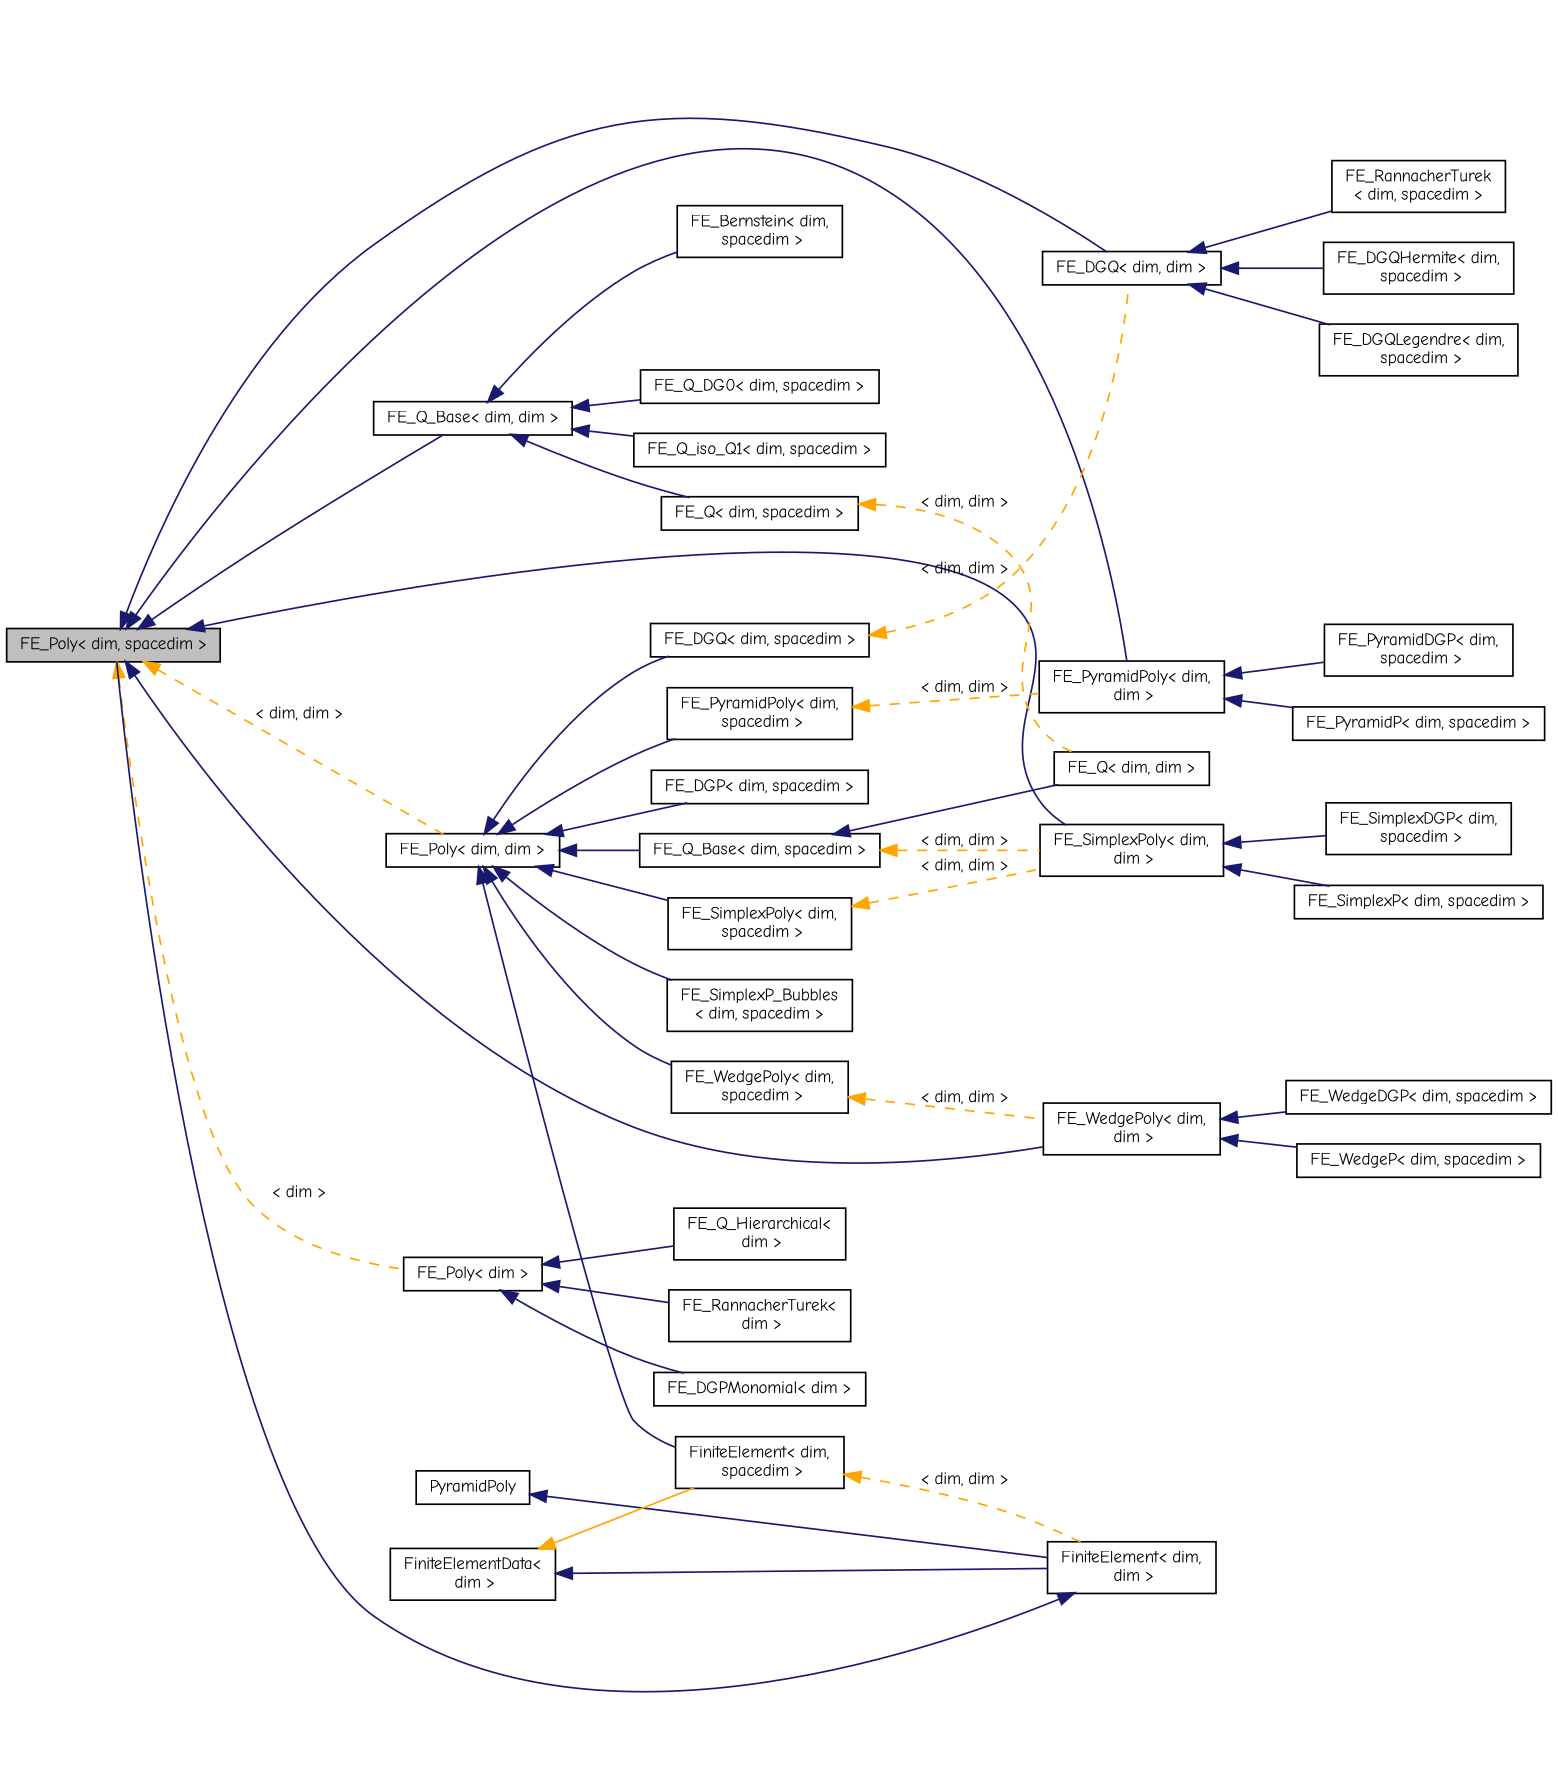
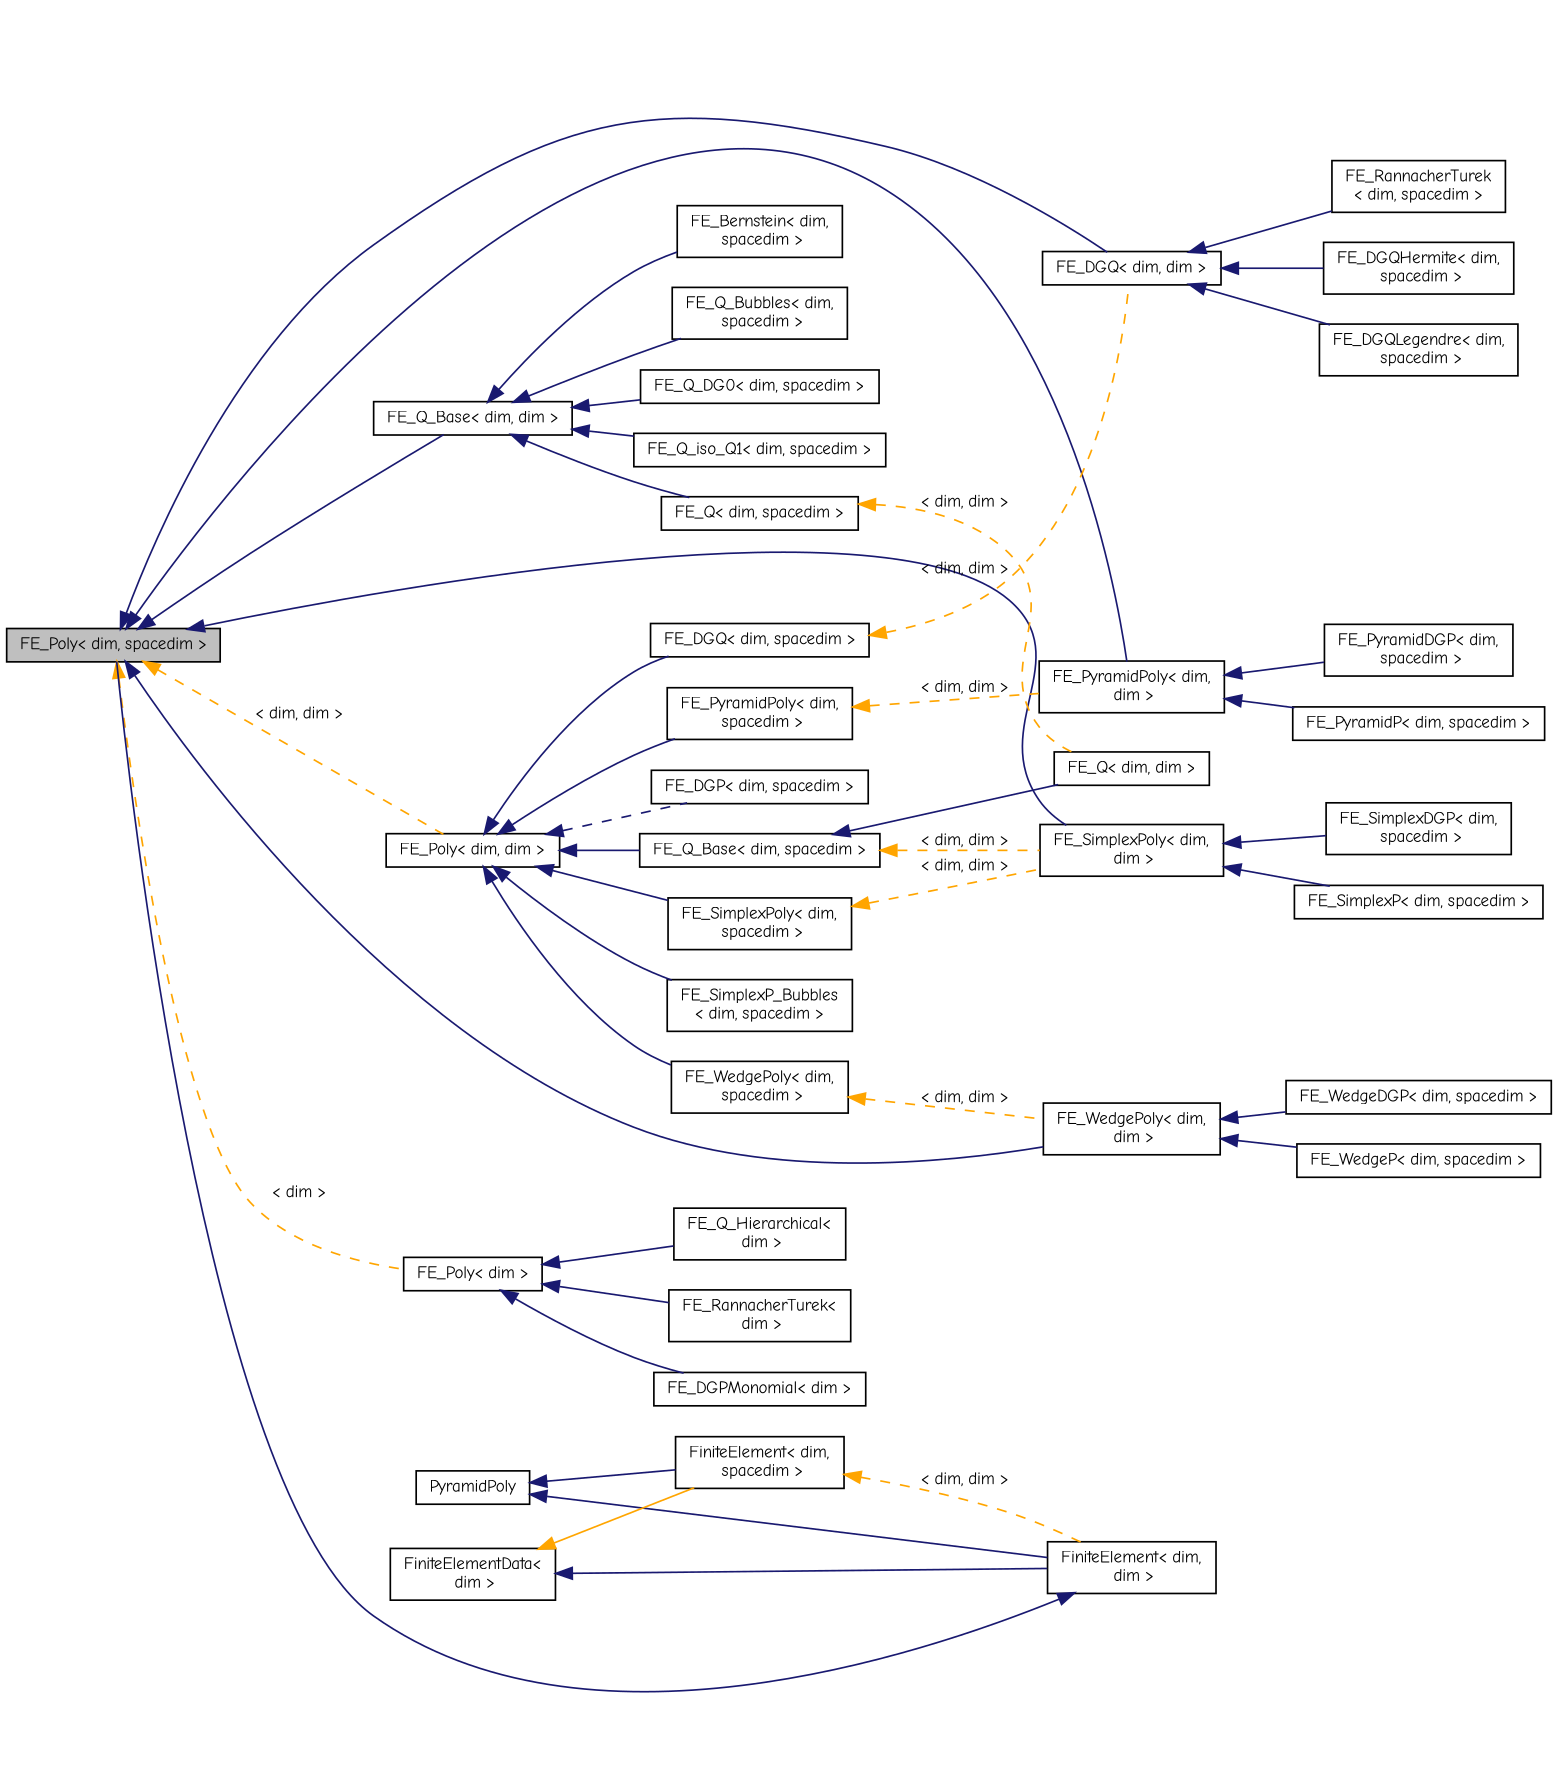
node "FE_Q_Bubbles< dim, spacedim >": added
edge "FE_DGP< dim, spacedim >" -> "FE_Poly< dim, dim >": style solid -> dashed
edge "FiniteElement< dim, spacedim >" -> "FE_Poly< dim, dim >": now "FiniteElement< dim, spacedim >" -> "PyramidPoly"
